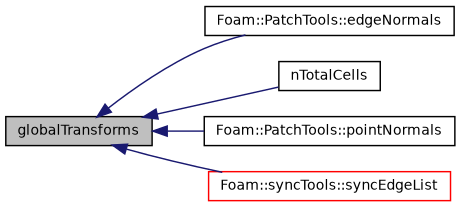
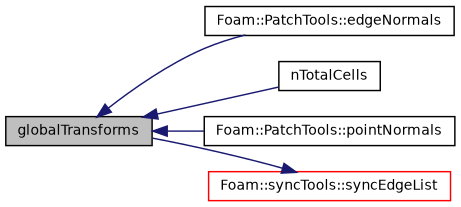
edge "Foam::syncTools::syncEdgeList" -> "globalTransforms": reversed
